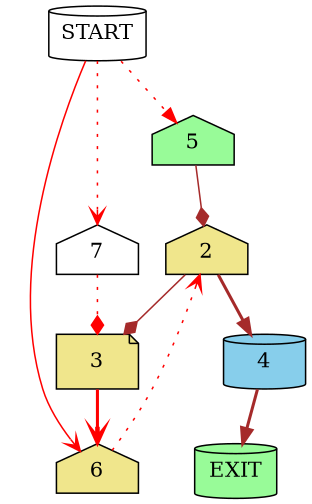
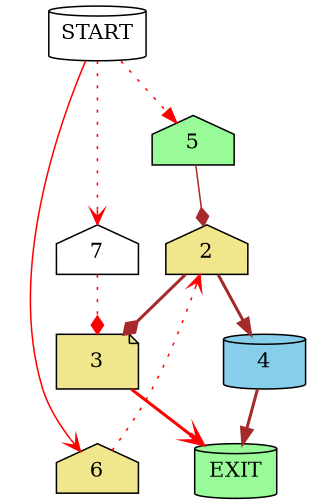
edge "2" -> "3": style solid -> bold
edge "3" -> "6": now "3" -> "EXIT"
